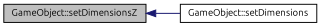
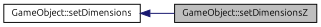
edge "GameObject::setDimensions" -> "GameObject::setDimensionsZ": reversed
